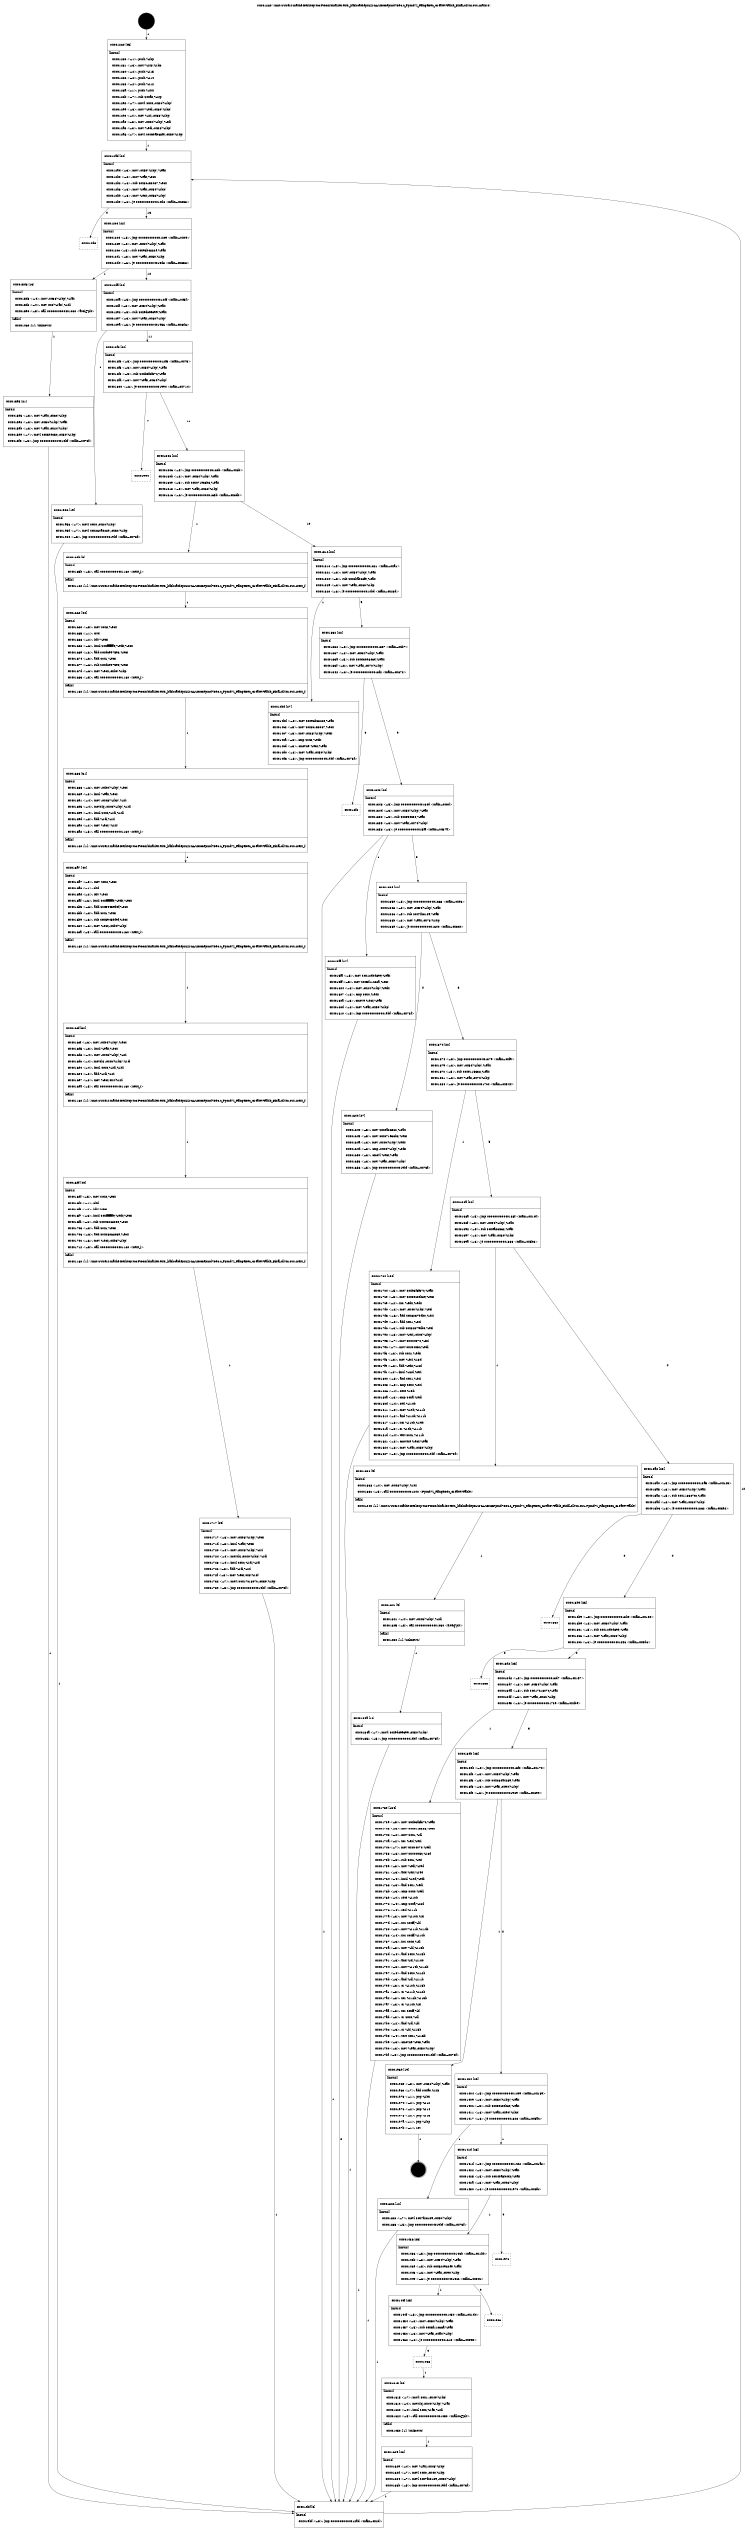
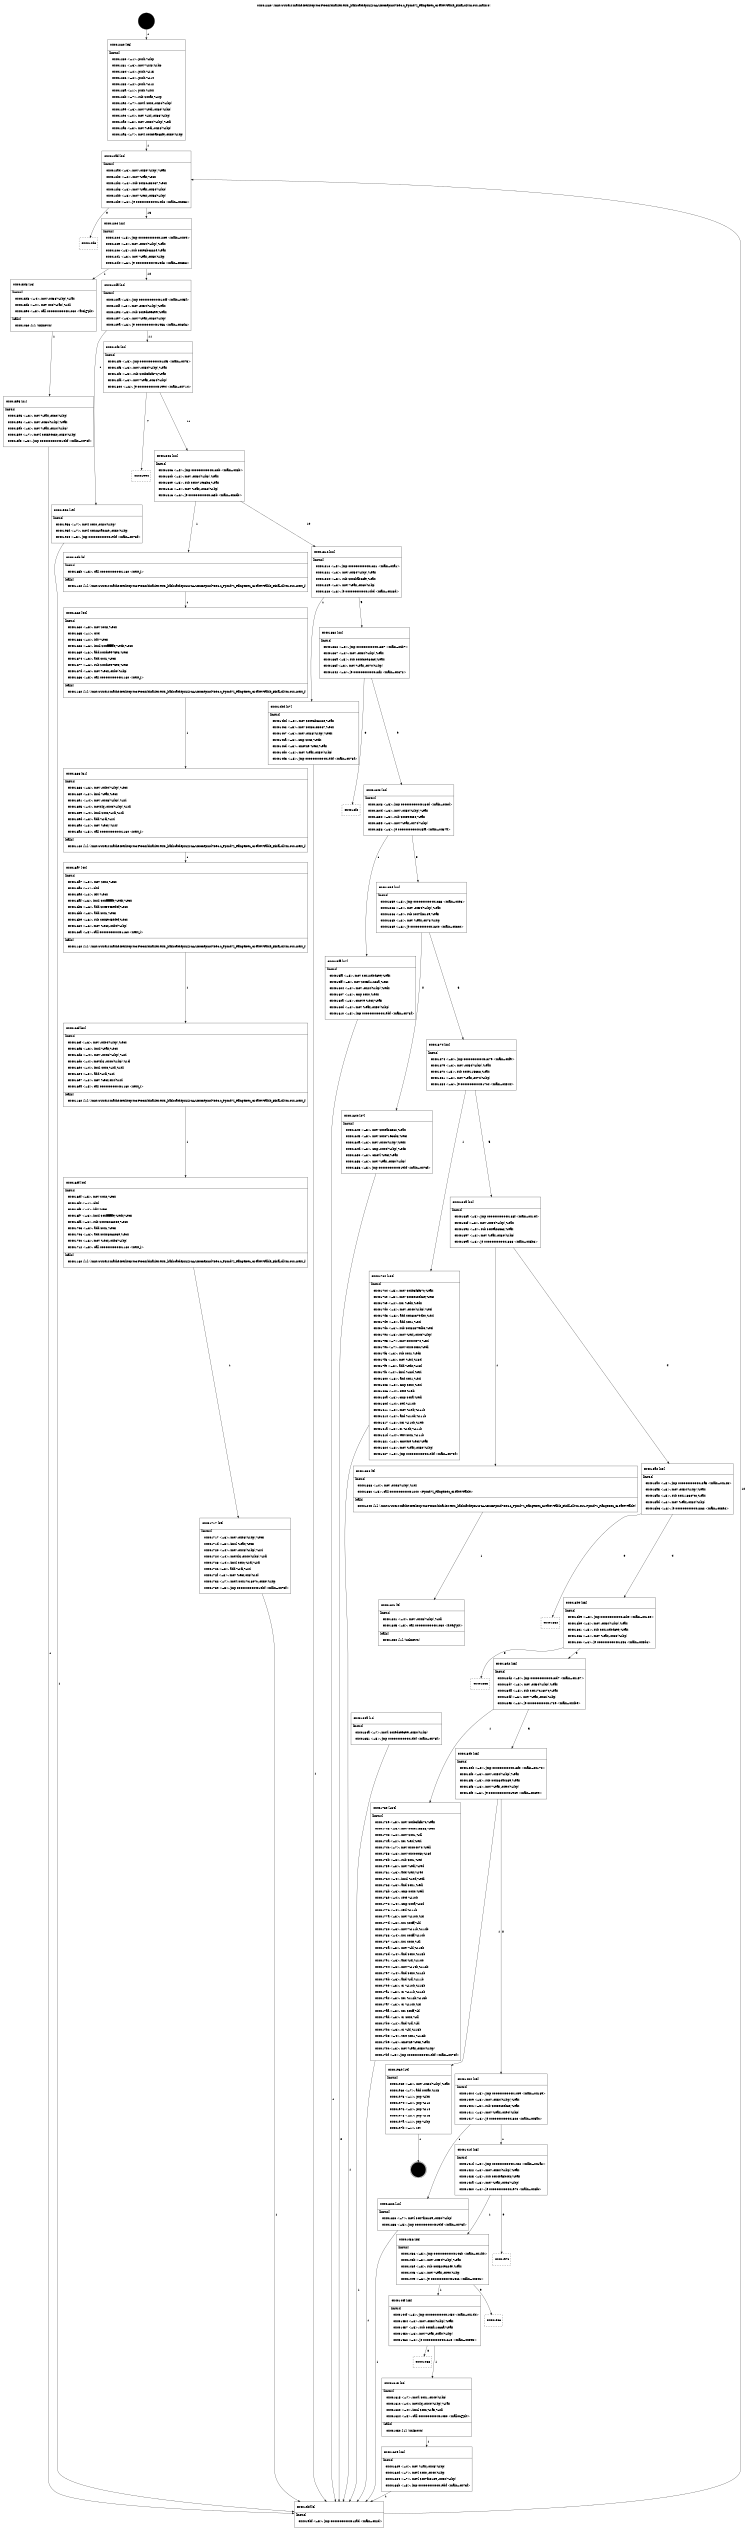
edge "0x401348 [22]" -> "0x4019bf [5]": now "0x4014bd [27]" -> "0x4019bf [5]"
edge "0x401841 [9]" -> "0x40184a [12]": removed, label "1"
edge "0x401468" -> "0x401615 [20]": now "0x40144f [25]" -> "0x401615 [20]"
